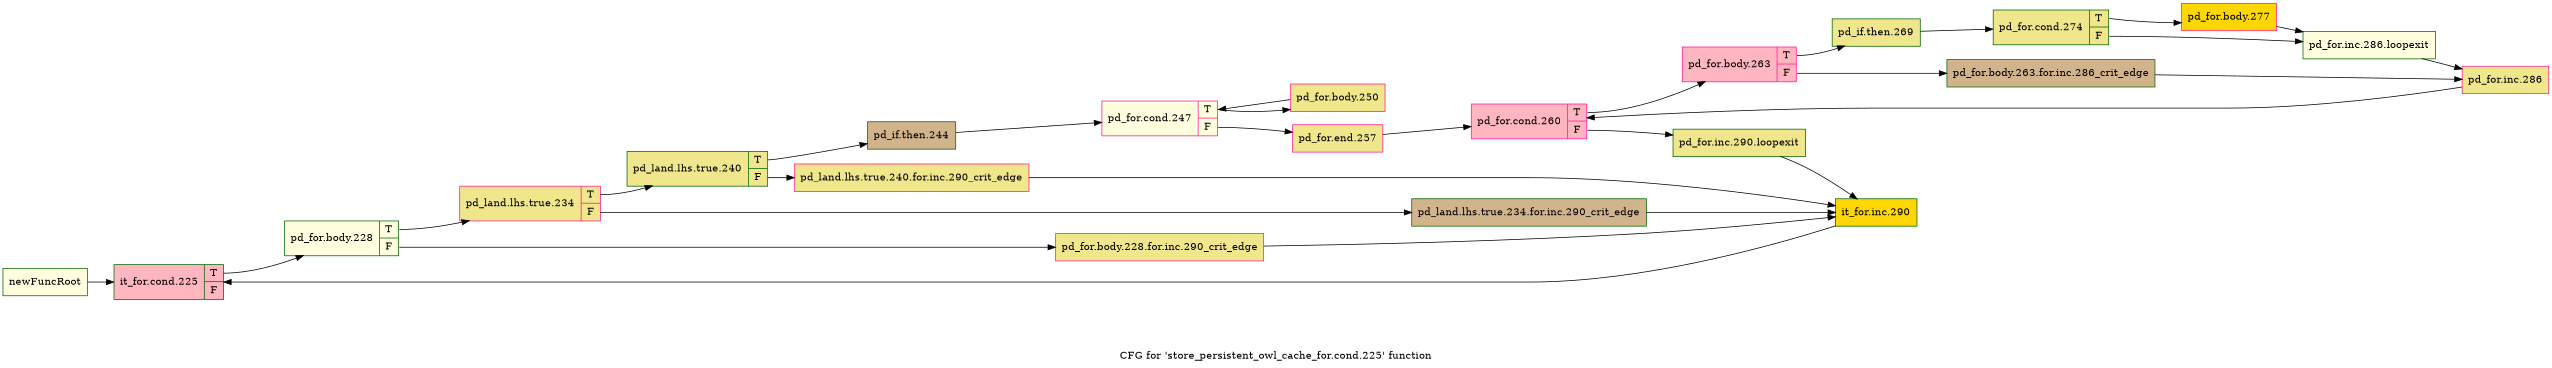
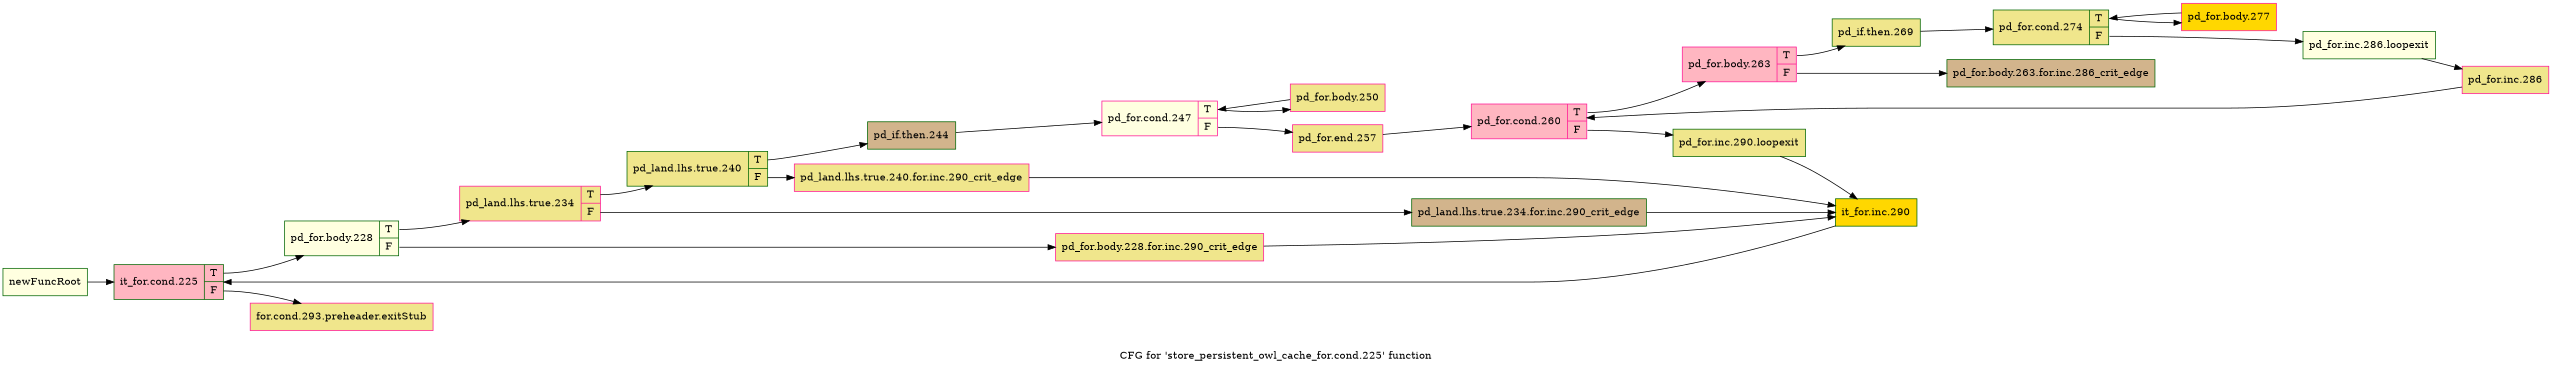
edge "pd_for.body.277" -> "pd_for.inc.286.loopexit": now "pd_for.body.277" -> "pd_for.cond.274"
edge "pd_for.body.263.for.inc.286_crit_edge" -> "pd_for.inc.286": removed
node "for.cond.293.preheader.exitStub": added
